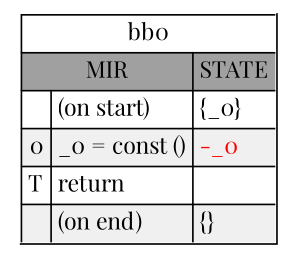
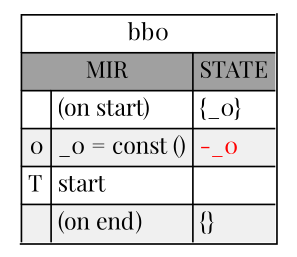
node "bb0": text "return" -> "start"
